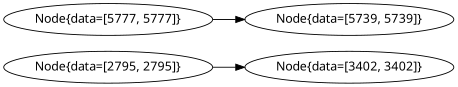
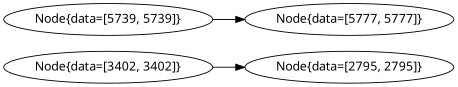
edge "Node{data=[5777, 5777]}" -> "Node{data=[5739, 5739]}": reversed
edge "Node{data=[2795, 2795]}" -> "Node{data=[3402, 3402]}": reversed
